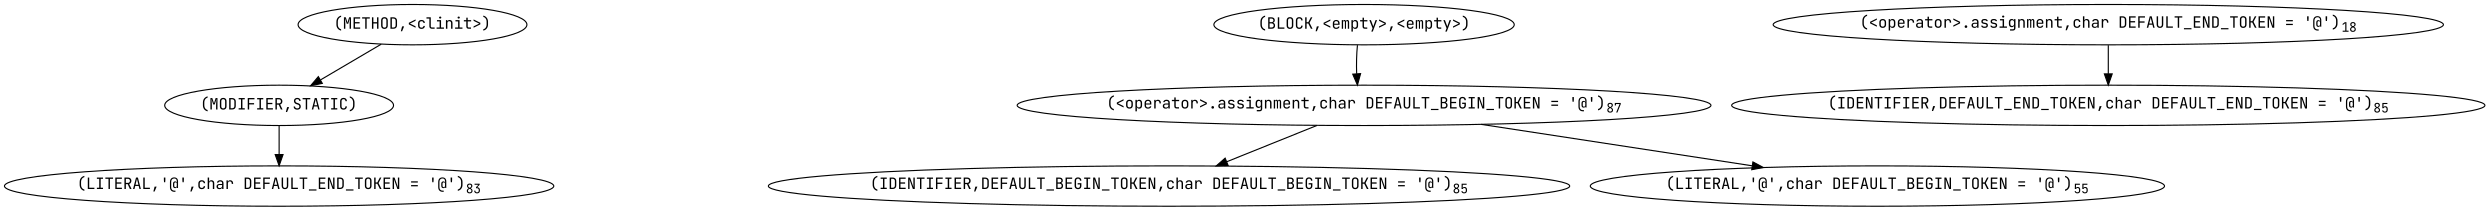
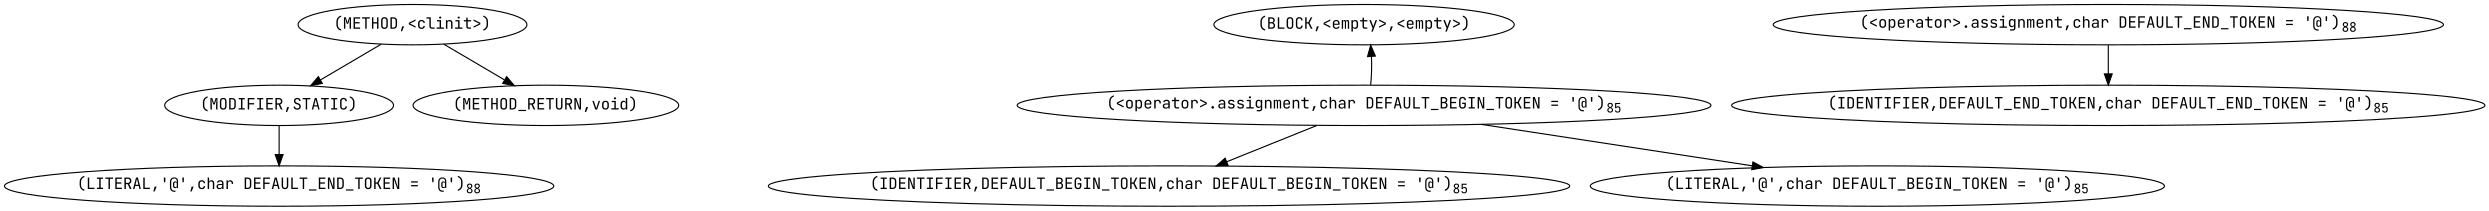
node "(<operator>.assignment,char DEFAULT_END_TOKEN = '@')": text "18" -> "88"
edge "(BLOCK,<empty>,<empty>)" -> "(<operator>.assignment,char DEFAULT_BEGIN_TOKEN = '@')": reversed
node "(<operator>.assignment,char DEFAULT_BEGIN_TOKEN = '@')": text "87" -> "85"
node "(METHOD_RETURN,void)": added
node "(LITERAL,'@',char DEFAULT_END_TOKEN = '@')": text "83" -> "88"
node "(LITERAL,'@',char DEFAULT_BEGIN_TOKEN = '@')": text "55" -> "85"
